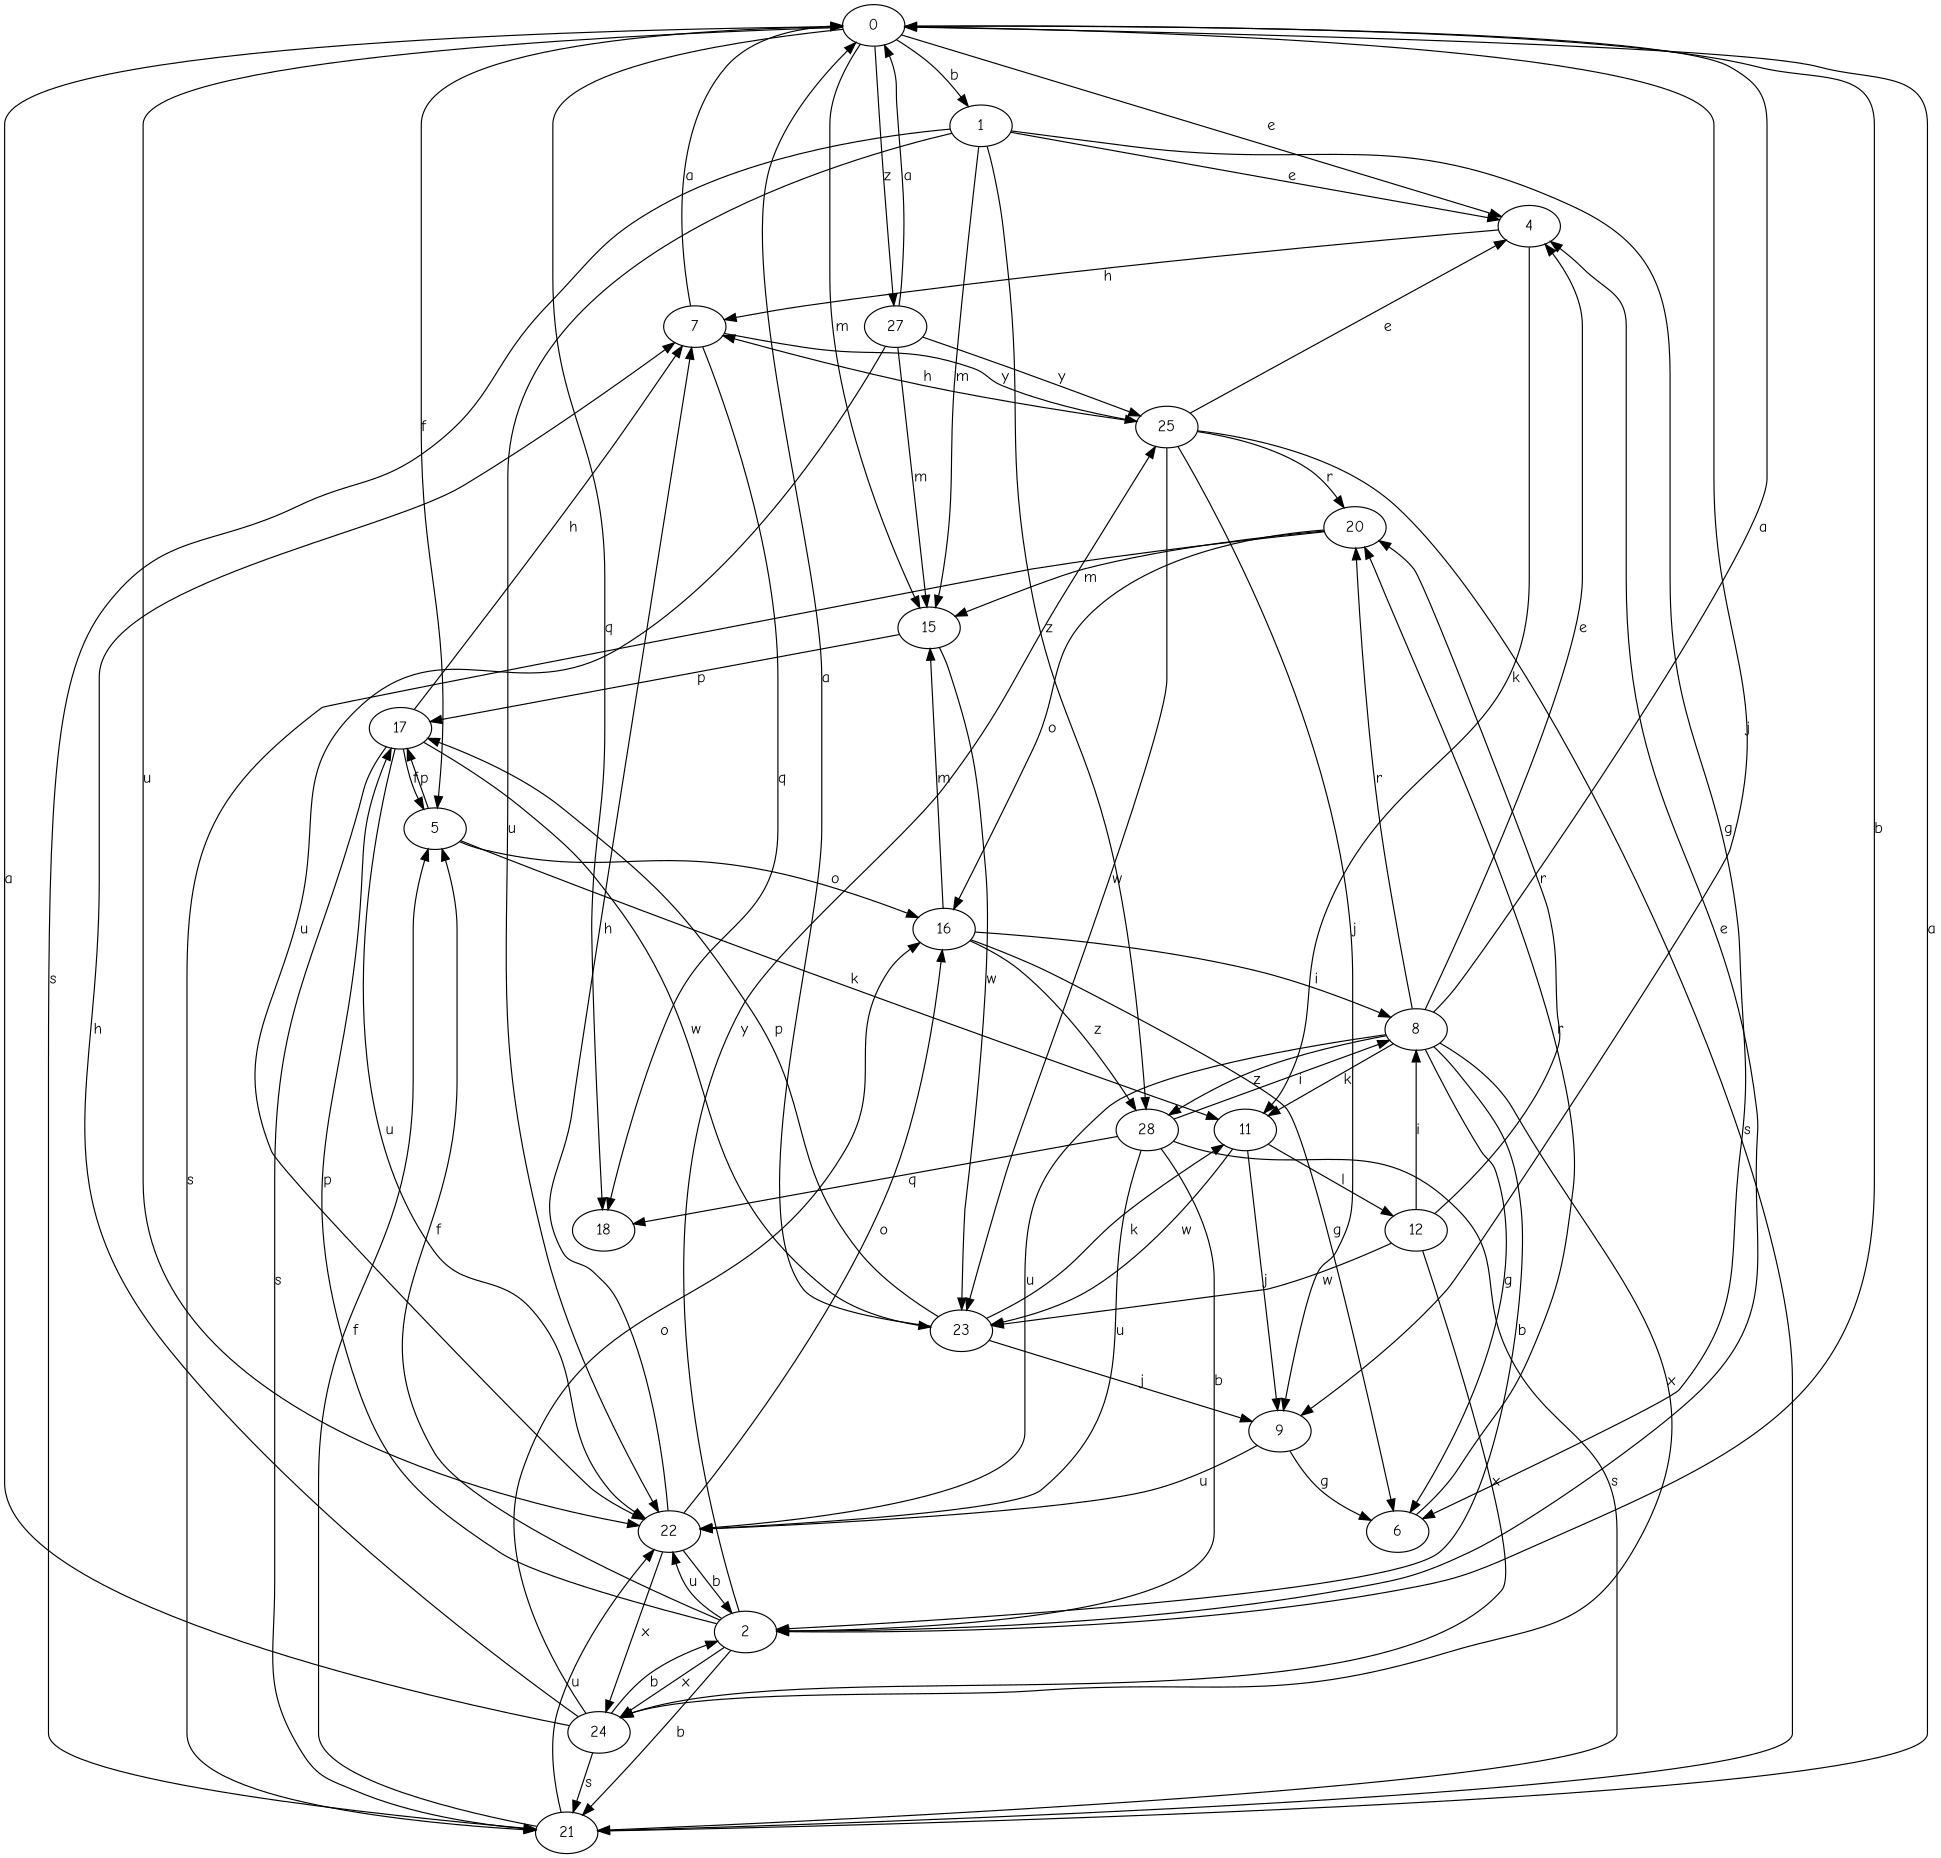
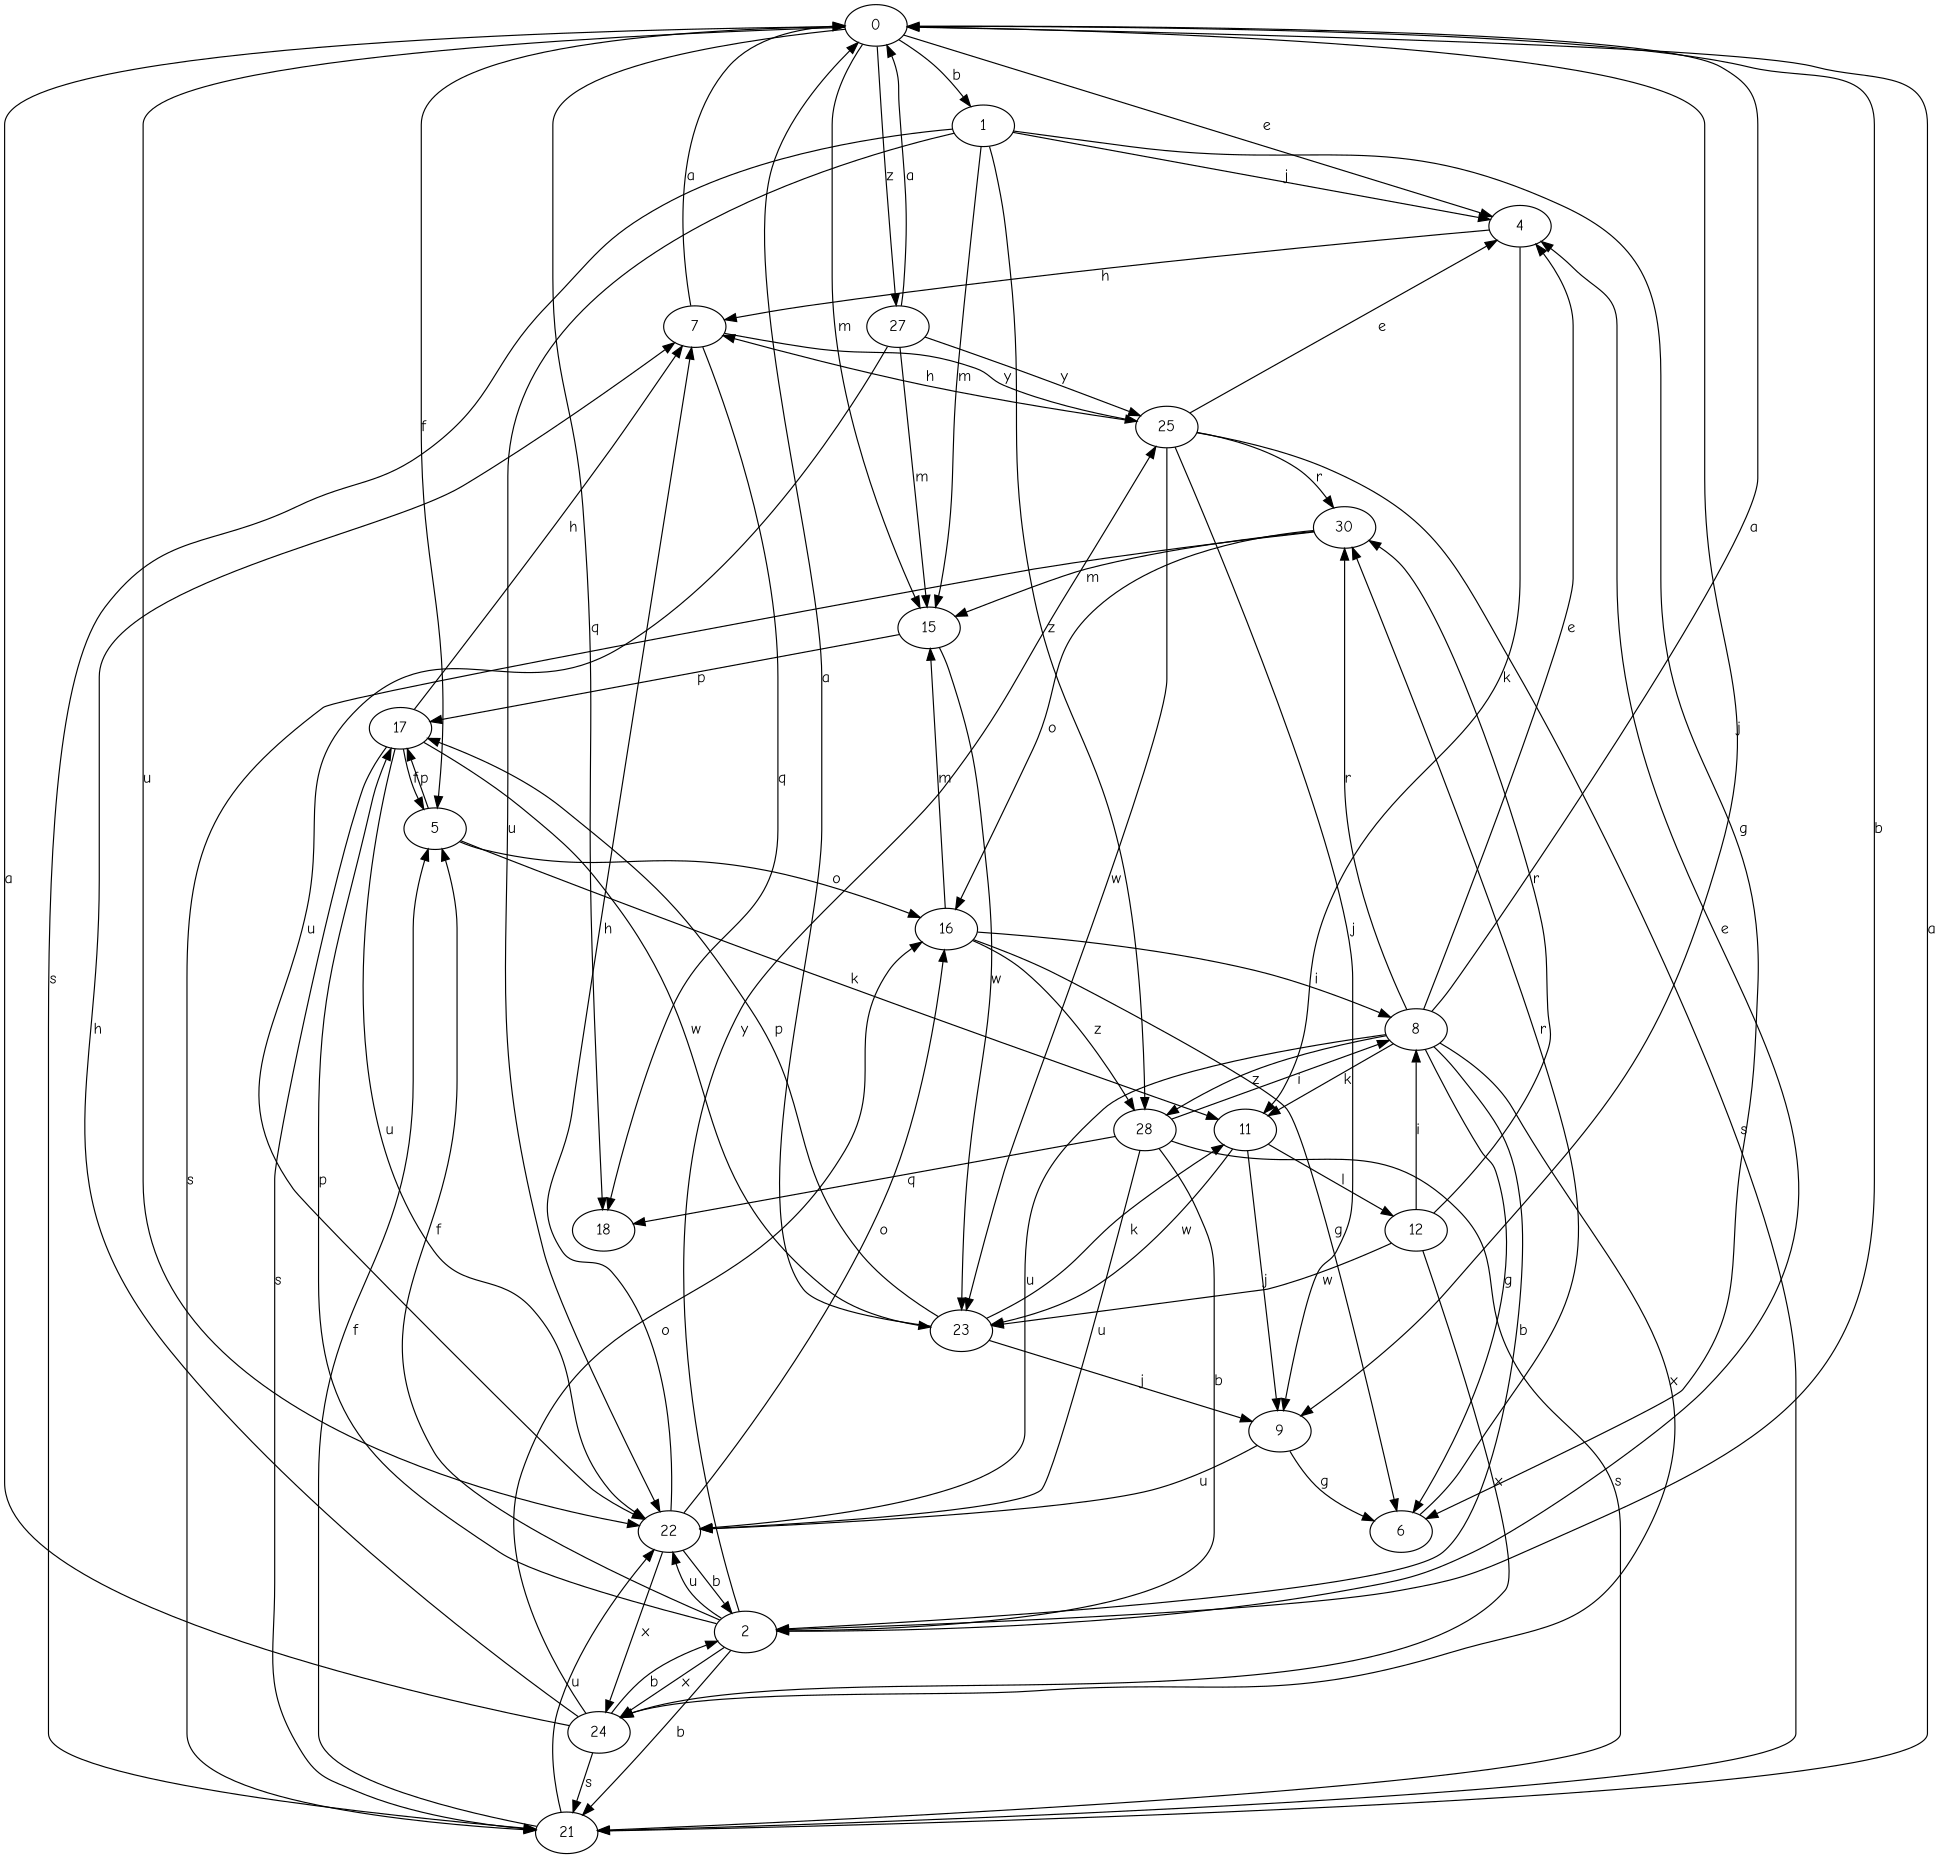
edge "1" -> "4": label "e" -> "j"
node "20": label "20" -> "30"
